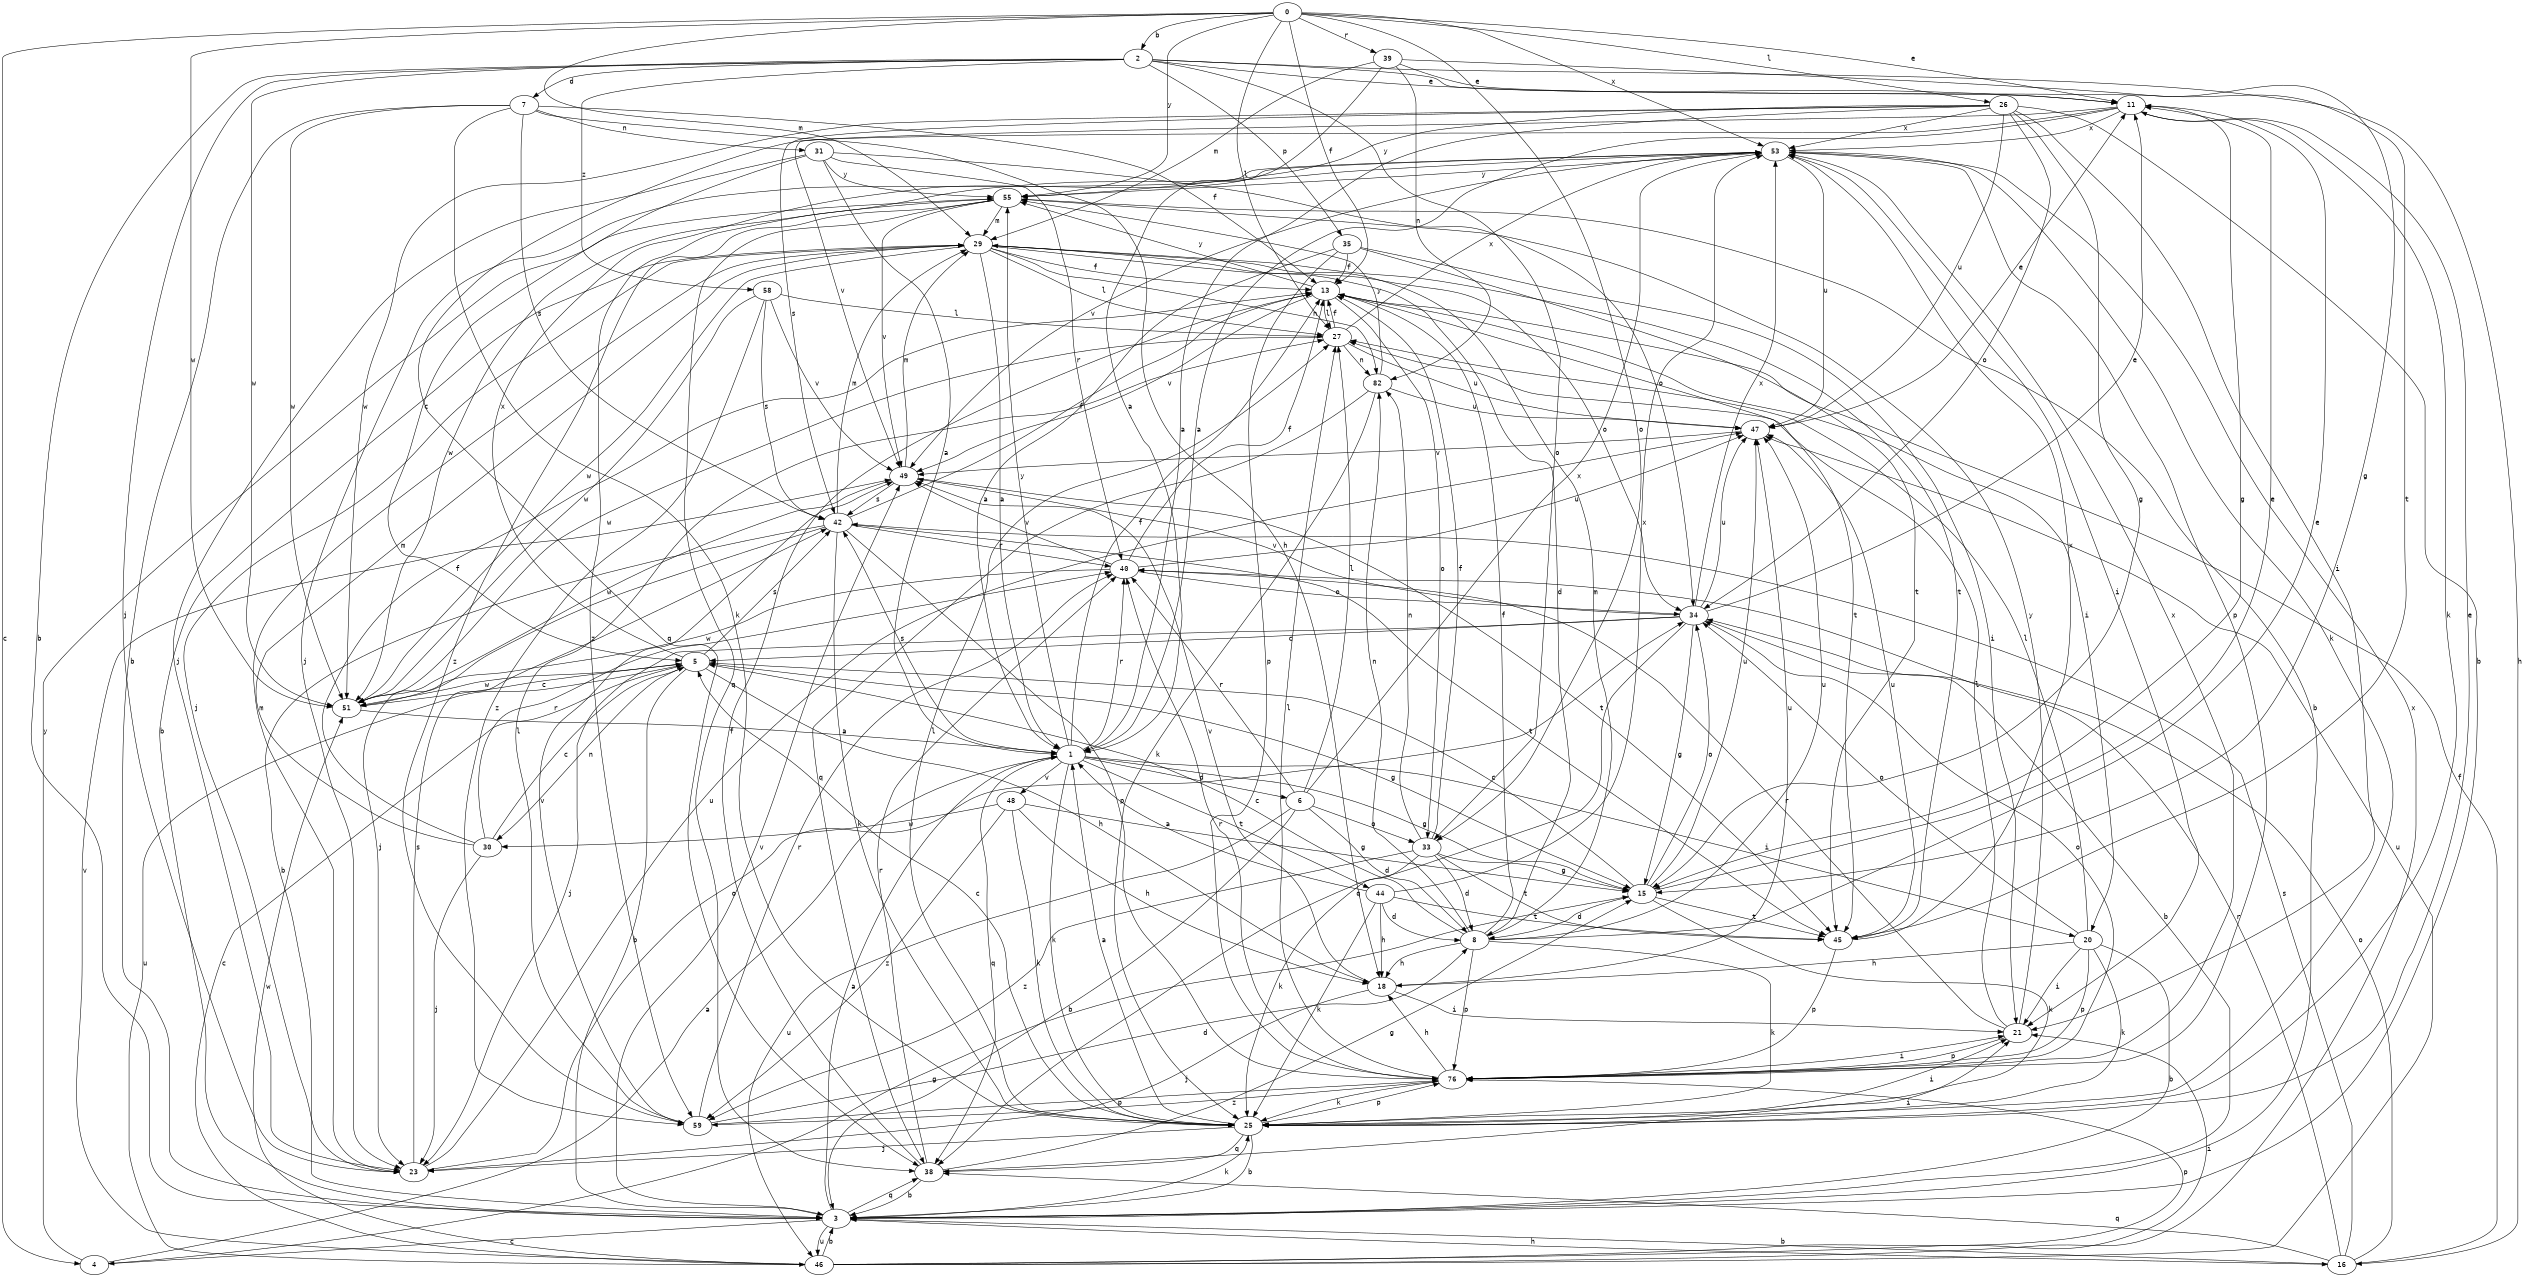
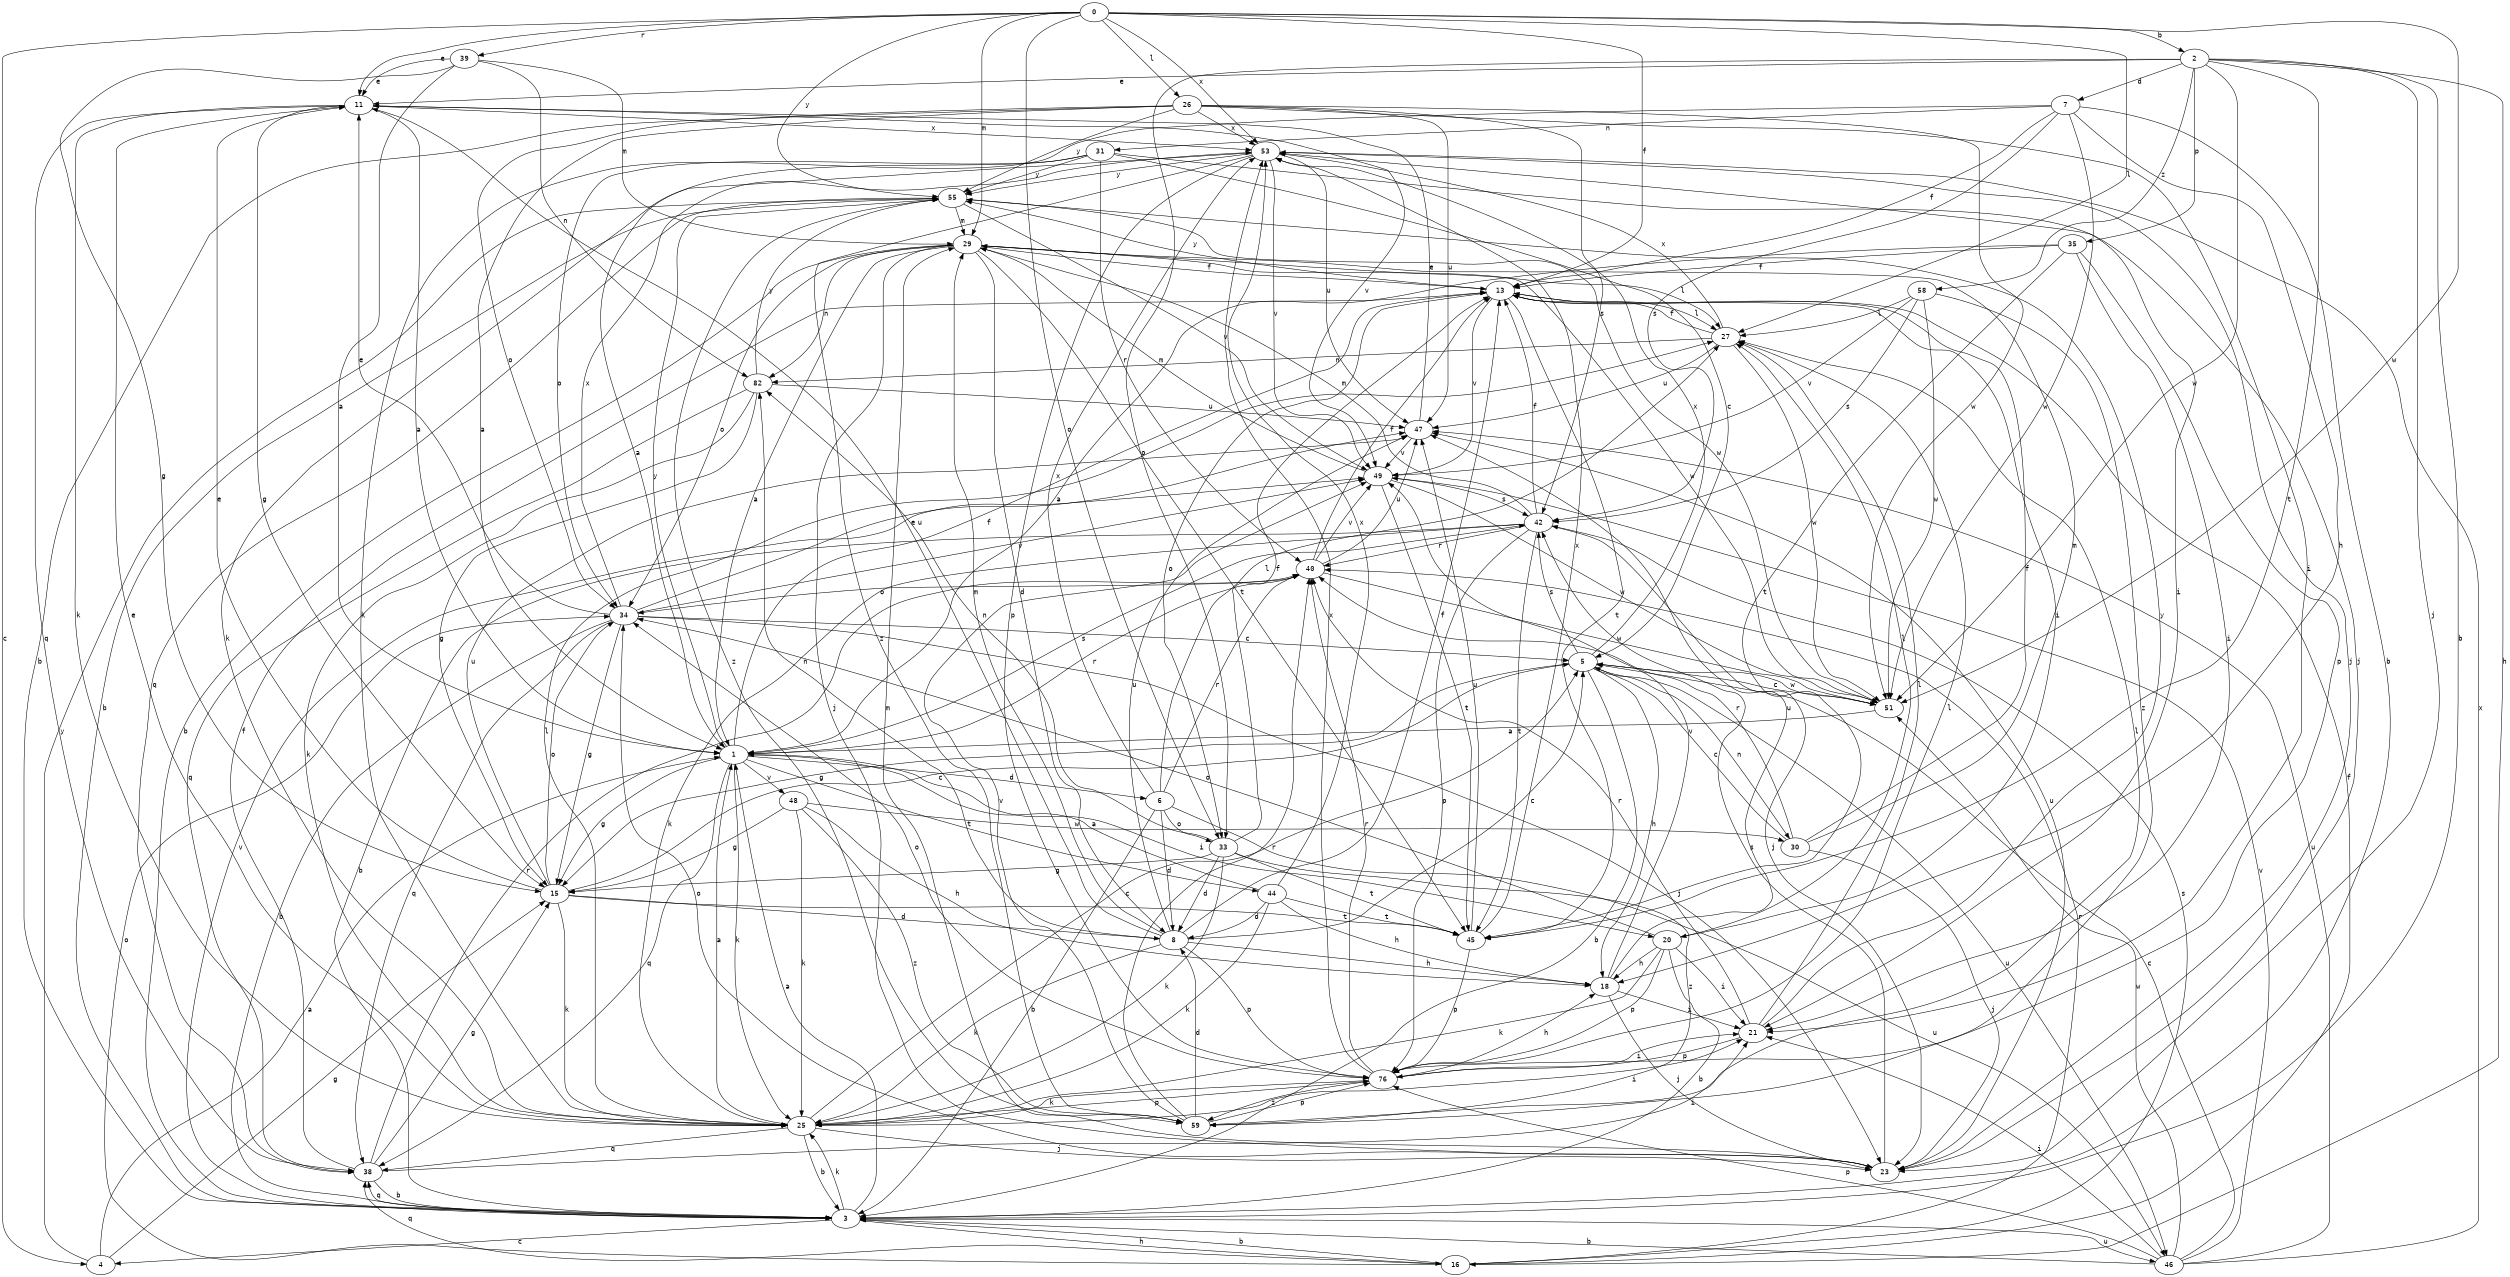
edge "26" -> "15": now "82" -> "15"
